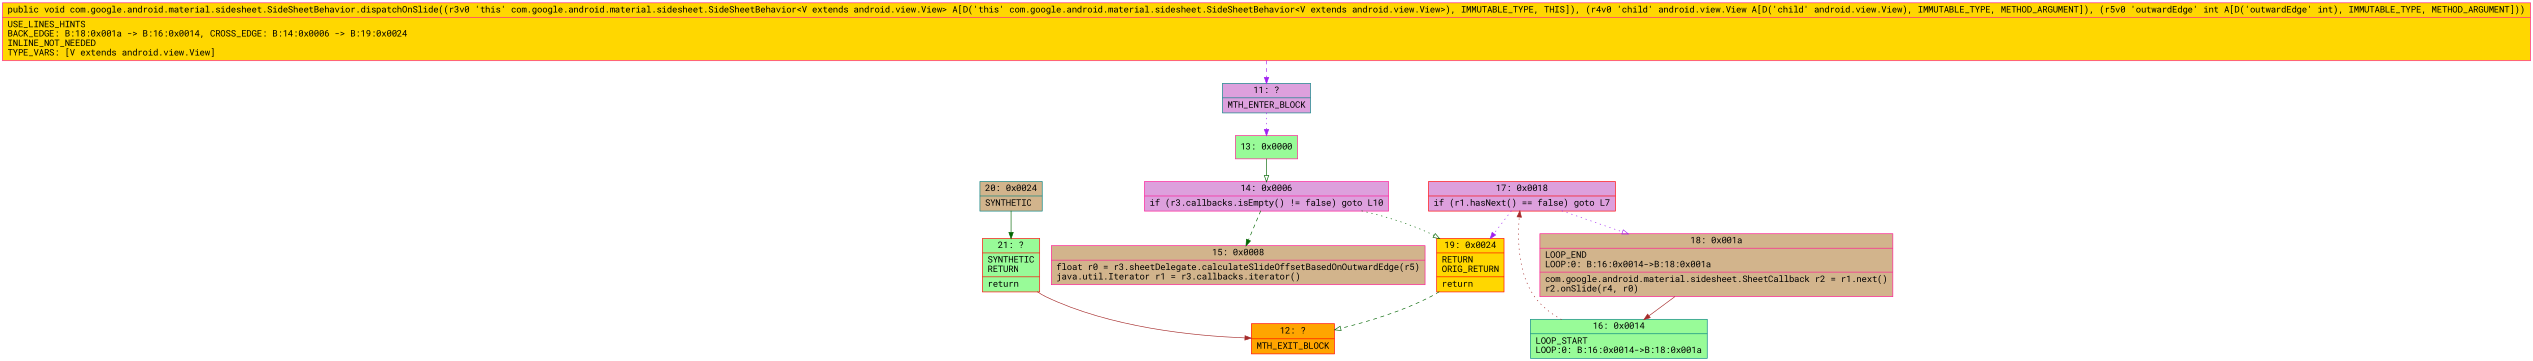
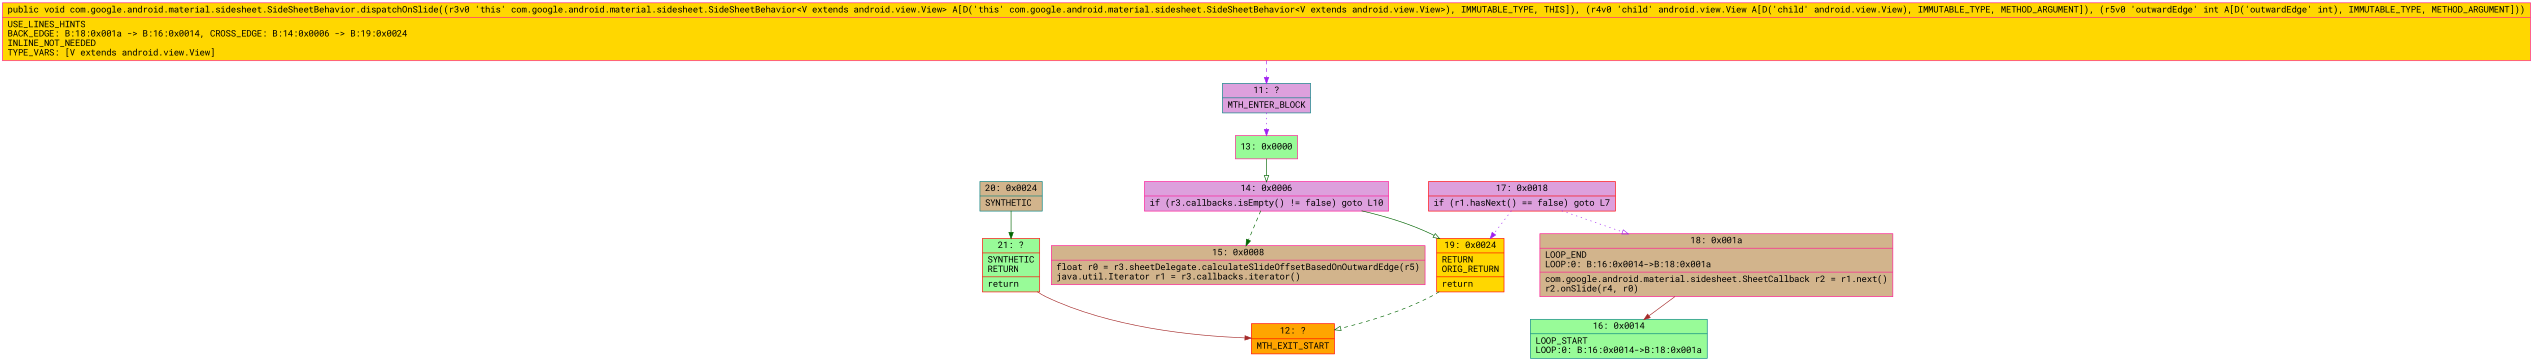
edge "14: 0x0006" -> "19: 0x0024": style dotted -> solid
edge "16: 0x0014" -> "17: 0x0018": removed
node "12: ?": text "MTH_EXIT_BLOCK" -> "MTH_EXIT_START"
